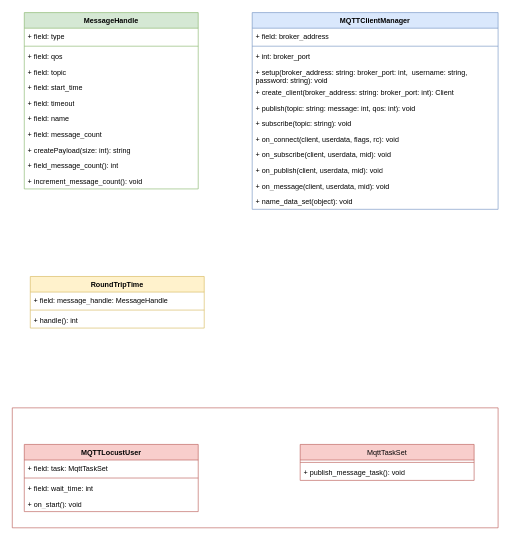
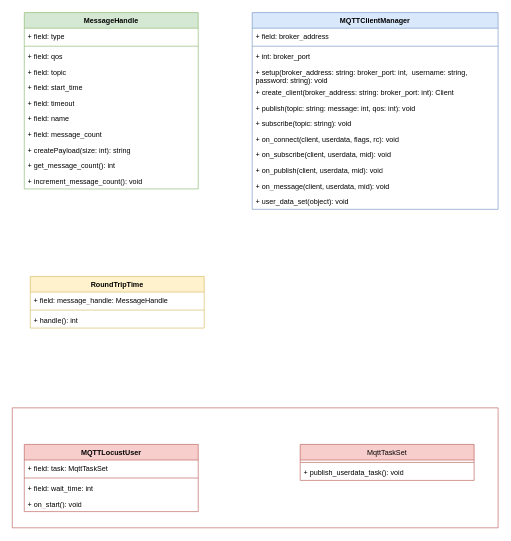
node "+ field_message_count(): int": label "+ field_message_count(): int" -> "+ get_message_count(): int"
node "+ name_data_set(object): void": label "+ name_data_set(object): void" -> "+ user_data_set(object): void"
node "+ publish_message_task(): void": label "+ publish_message_task(): void" -> "+ publish_userdata_task(): void"
